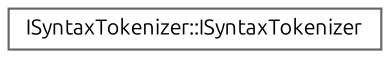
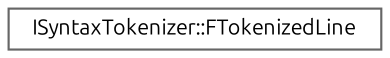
node "ISyntaxTokenizer::ISyntaxTokenizer": label "ISyntaxTokenizer::ISyntaxTokenizer" -> "ISyntaxTokenizer::FTokenizedLine"
